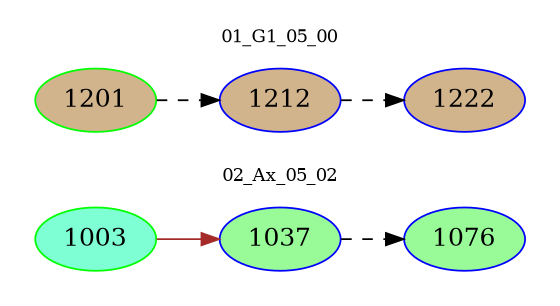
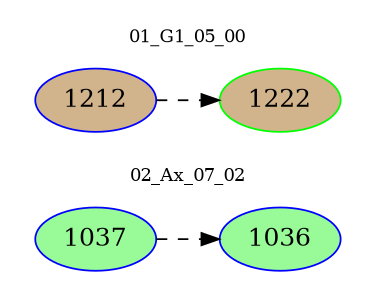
node "1201": removed
node "1222": color blue -> green
cluster "02_Ax_05_02": label "02_Ax_05_02" -> "02_Ax_07_02"
node "1003": removed
node "1076": label "1076" -> "1036"
